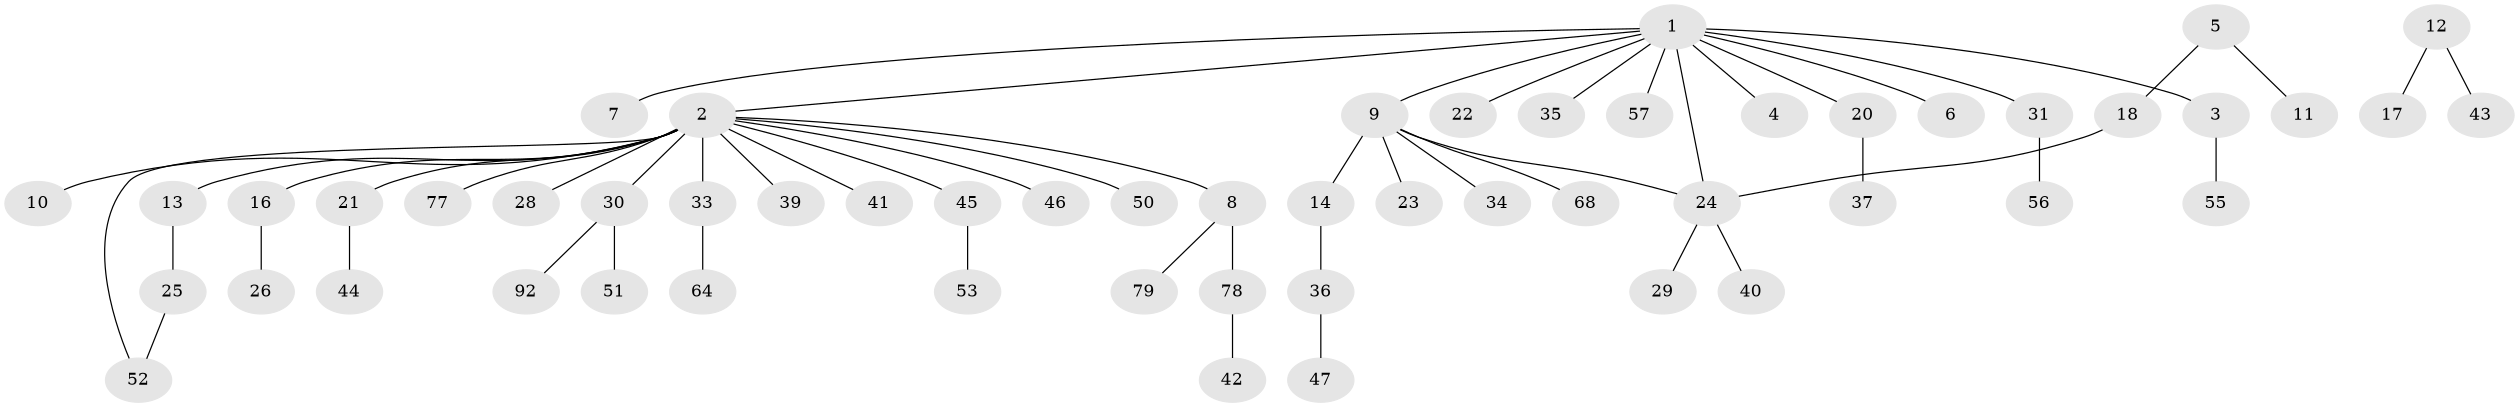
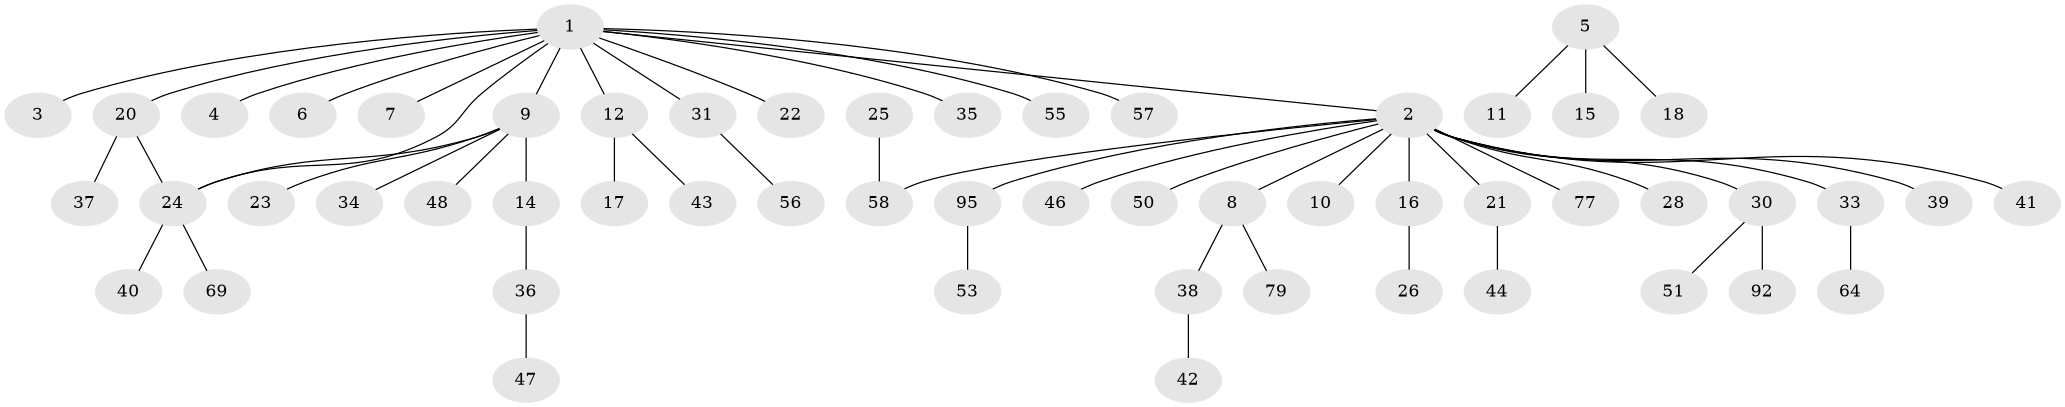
edge "1" -- "12": added
node "15": added
edge "3" -- "55": now "1" -- "55"
edge "18" -- "24": now "20" -- "24"
node "13": removed
node "45": label "45" -> "95"
node "68": label "68" -> "48"
node "78": label "78" -> "38"
node "29": label "29" -> "69"
node "52": label "52" -> "58"
